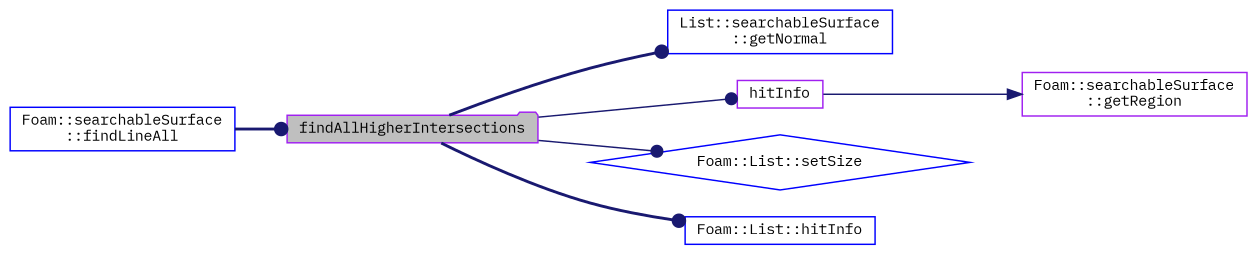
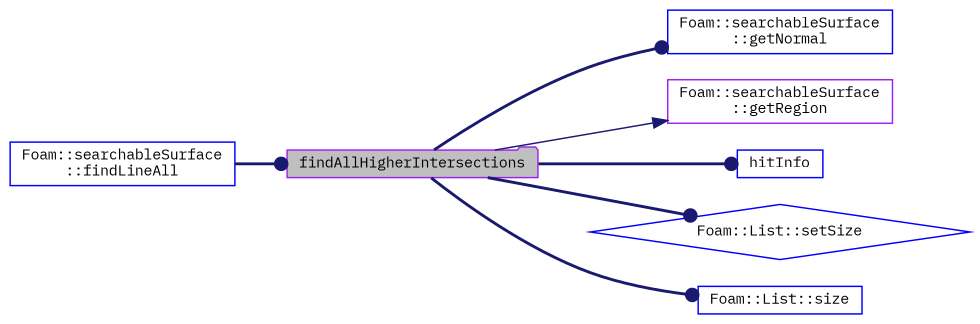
node "List::searchableSurface ::getNormal": label "List::searchableSurface ::getNormal" -> "Foam::searchableSurface ::getNormal"
node "hitInfo": color purple -> blue
edge "hitInfo" -> "Foam::searchableSurface ::getRegion": now "findAllHigherIntersections" -> "Foam::searchableSurface ::getRegion"
edge "findAllHigherIntersections" -> "hitInfo": style solid -> bold
edge "findAllHigherIntersections" -> "Foam::List::setSize": style solid -> bold
node "Foam::List::hitInfo": label "Foam::List::hitInfo" -> "Foam::List::size"
